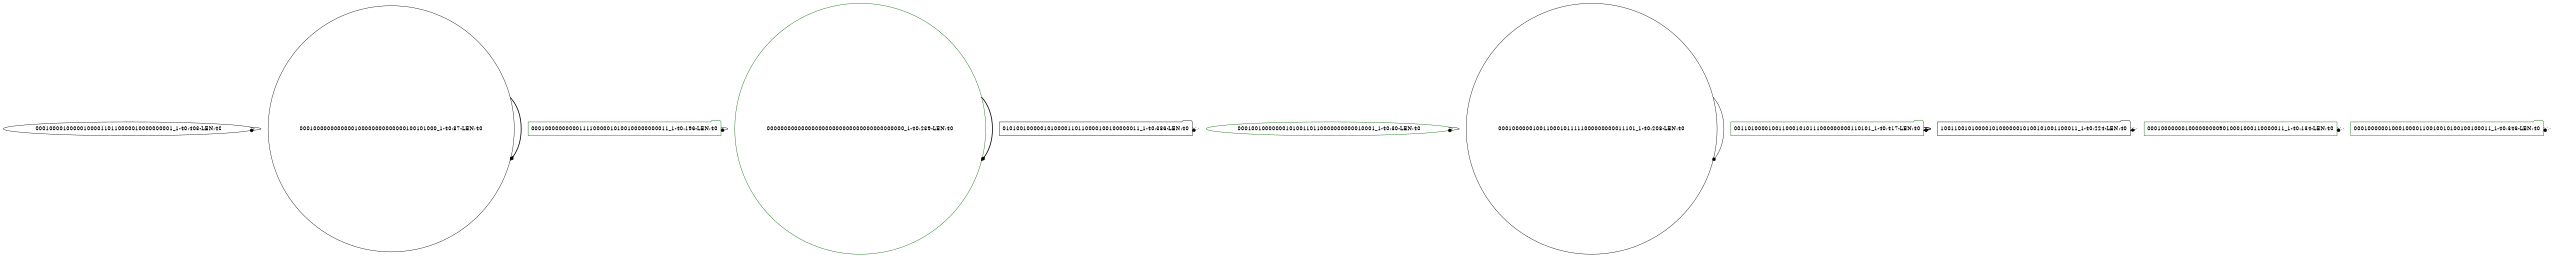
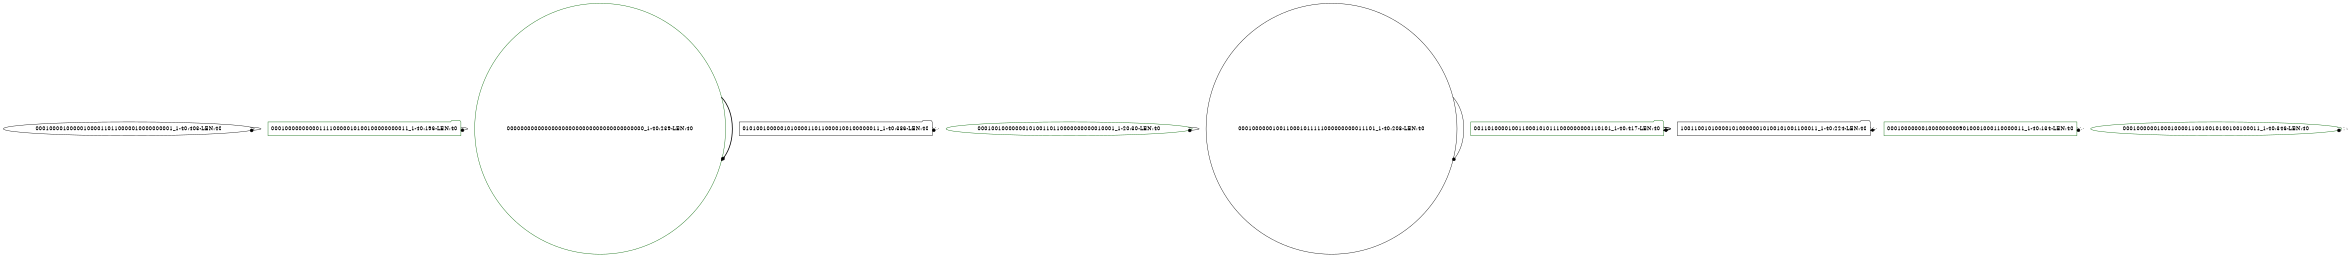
node "0001000000000000100000000000000100101000_1-40:87-LEN:40": removed
node "0001001000000010100110110000000000010001_1-40:30-LEN:40": label "0001001000000010100110110000000000010001_1-40:30-LEN:40" -> "0001001000000010100110110000000000010001_1-20:30-LEN:40"
node "0001000000100010000110010010100100100011_1-40:346-LEN:40": shape folder -> ellipse
